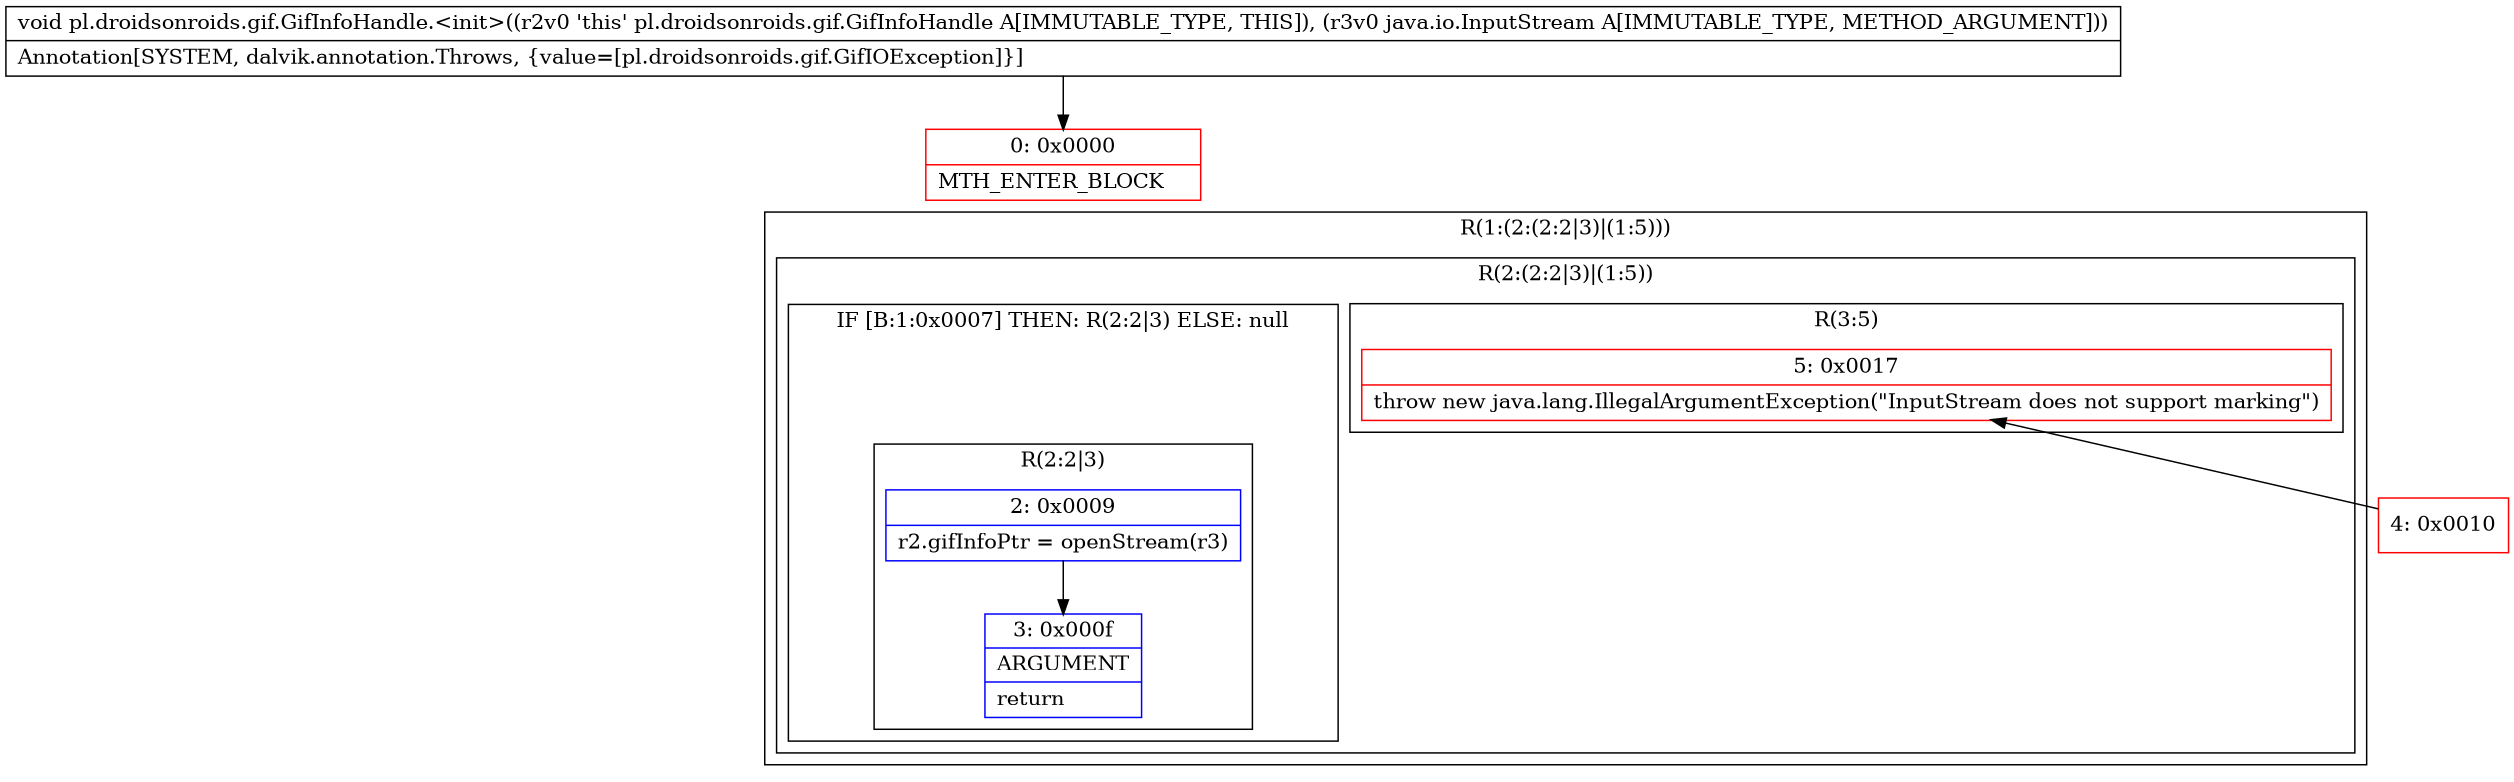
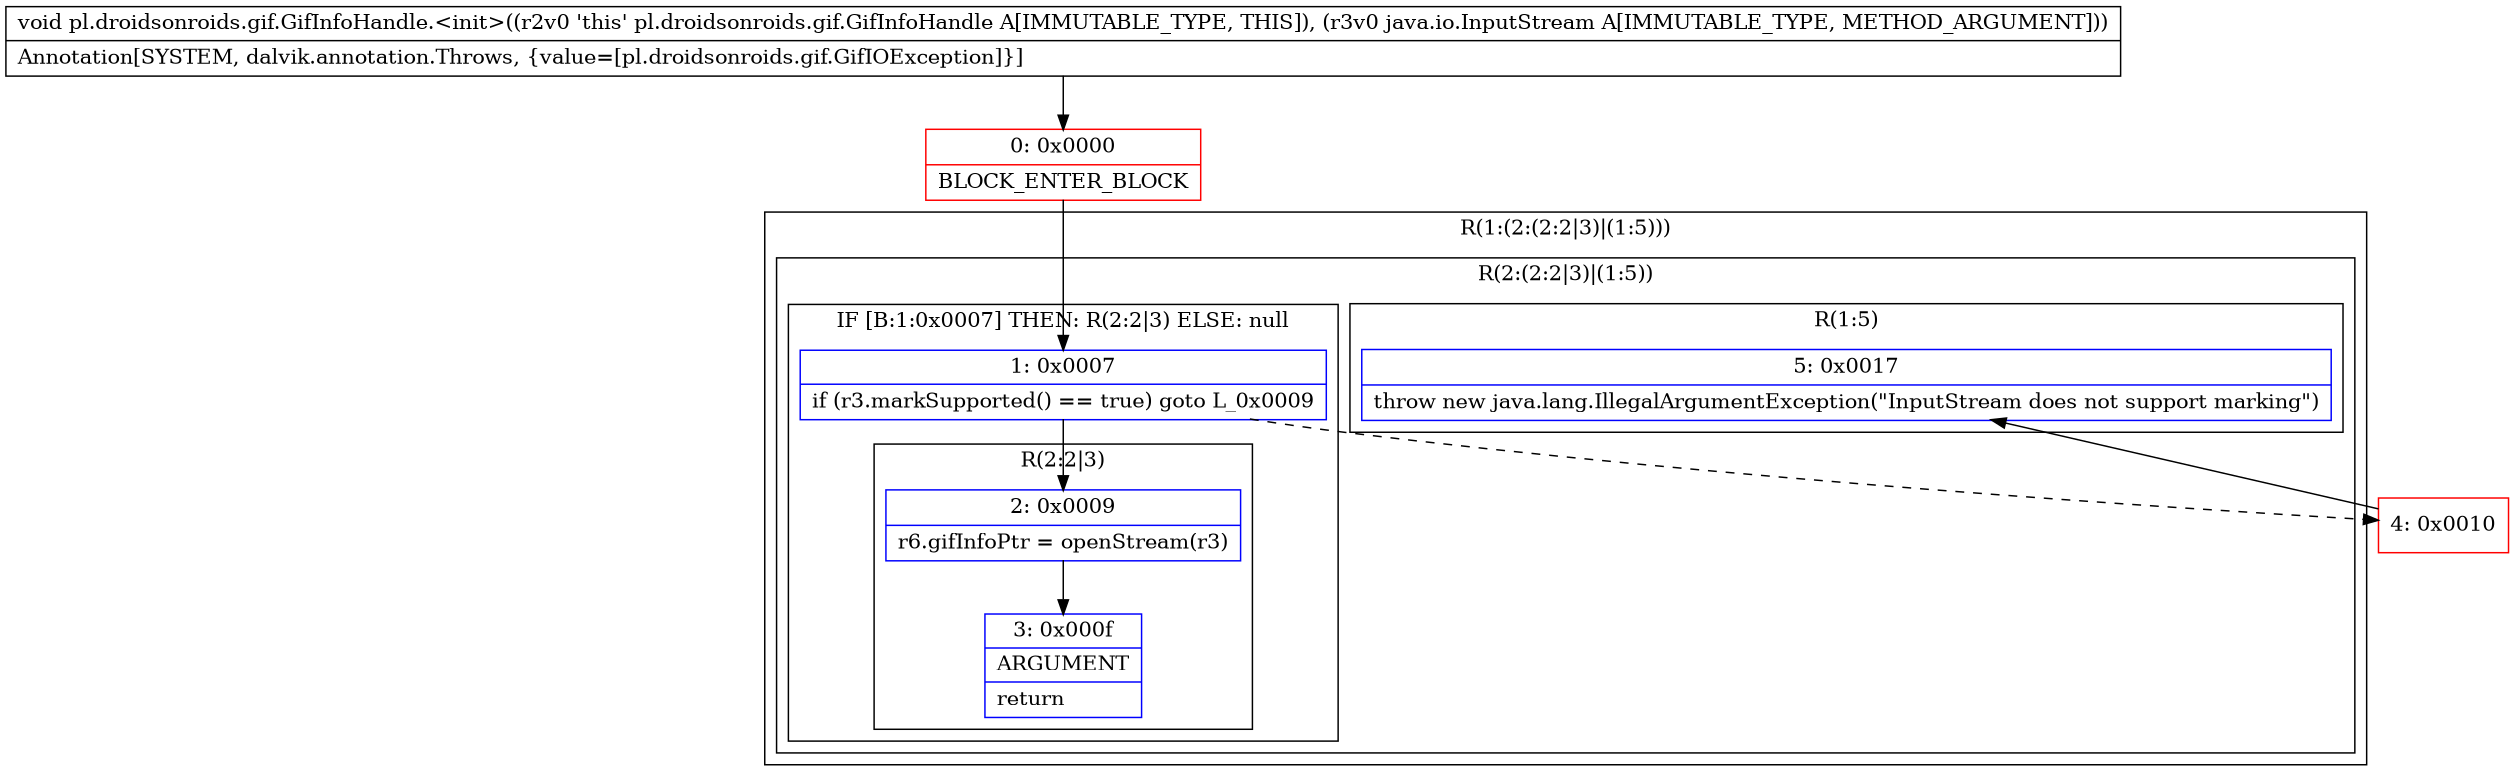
node "0: 0x0000": text "MTH_ENTER_BLOCK" -> "BLOCK_ENTER_BLOCK"
cluster "R(3:5)": label "R(3:5)" -> "R(1:5)"
node "1: 0x0007": added
node "5: 0x0017": color red -> blue
node "2: 0x0009": text "r2.gifInfoPtr = openStream(r3)" -> "r6.gifInfoPtr = openStream(r3)"
